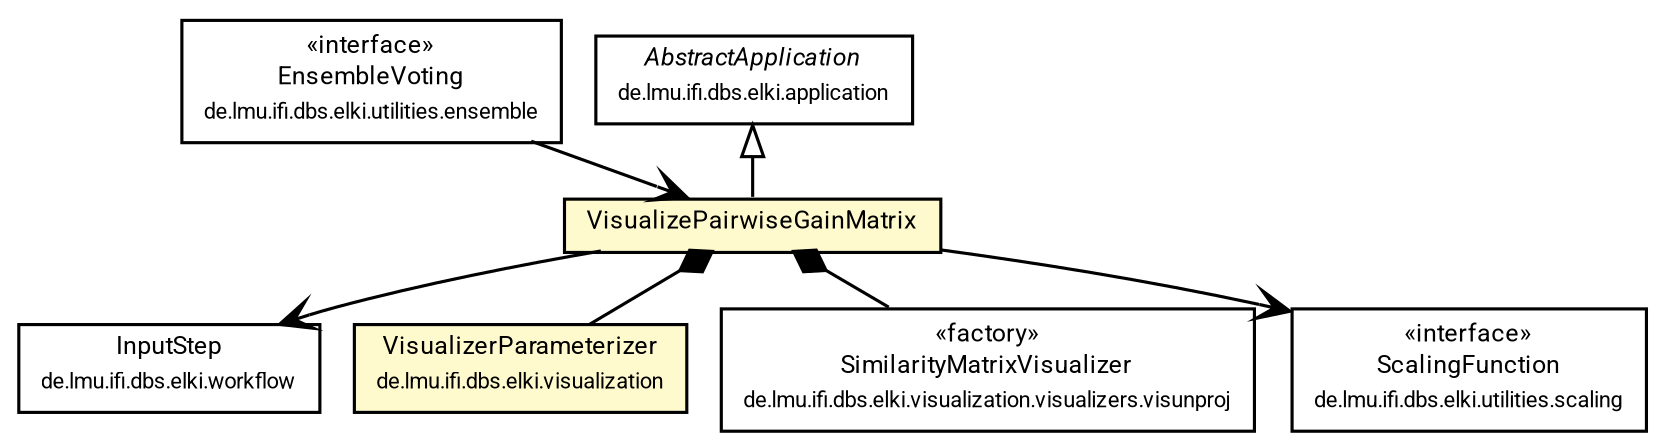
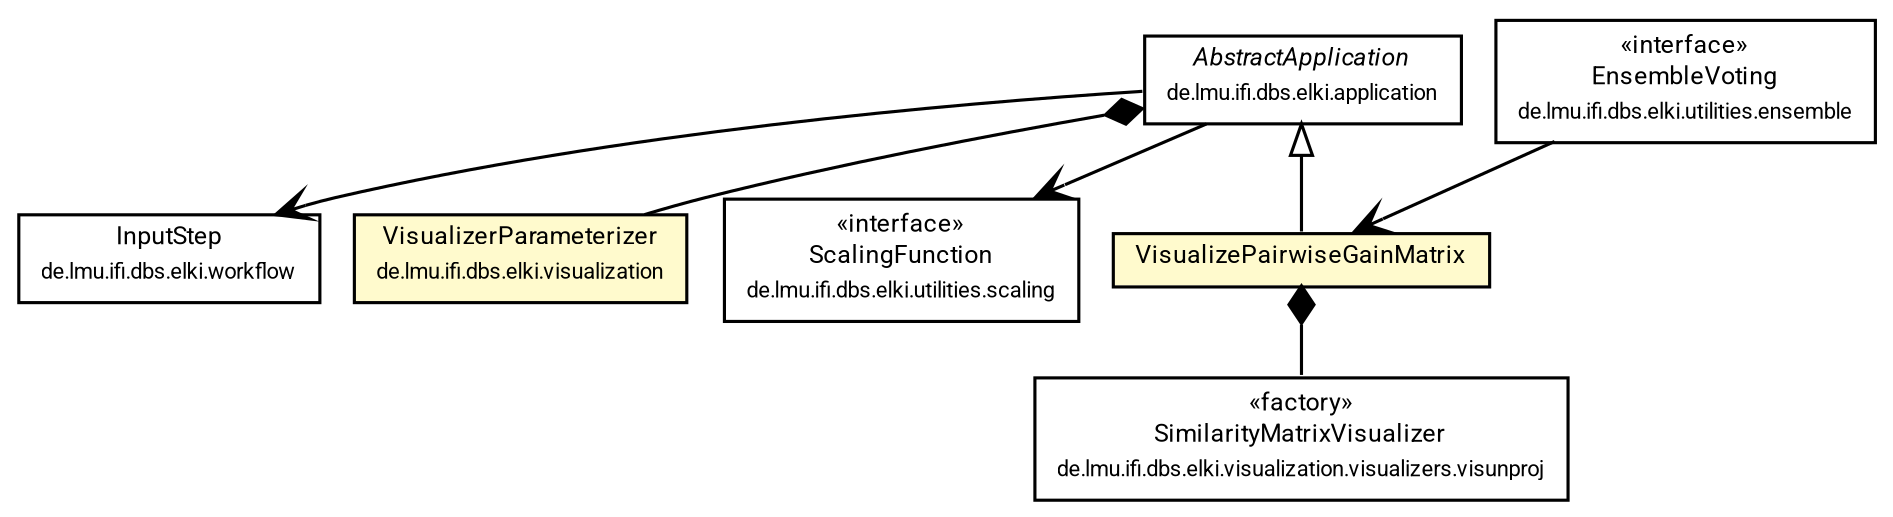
edge "VisualizePairwiseGainMatrix" -> "ScalingFunction": now "AbstractApplication" -> "ScalingFunction"
edge "VisualizePairwiseGainMatrix" -> "InputStep": now "AbstractApplication" -> "InputStep"
edge "VisualizerParameterizer" -> "VisualizePairwiseGainMatrix": now "VisualizerParameterizer" -> "AbstractApplication"
